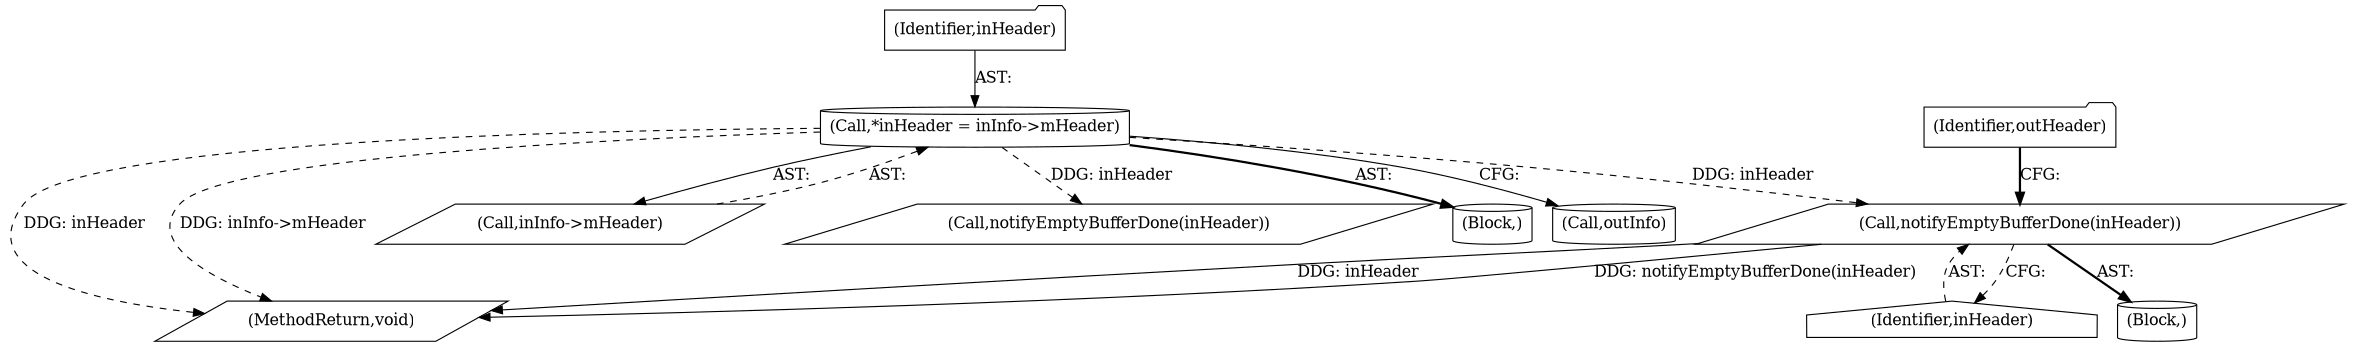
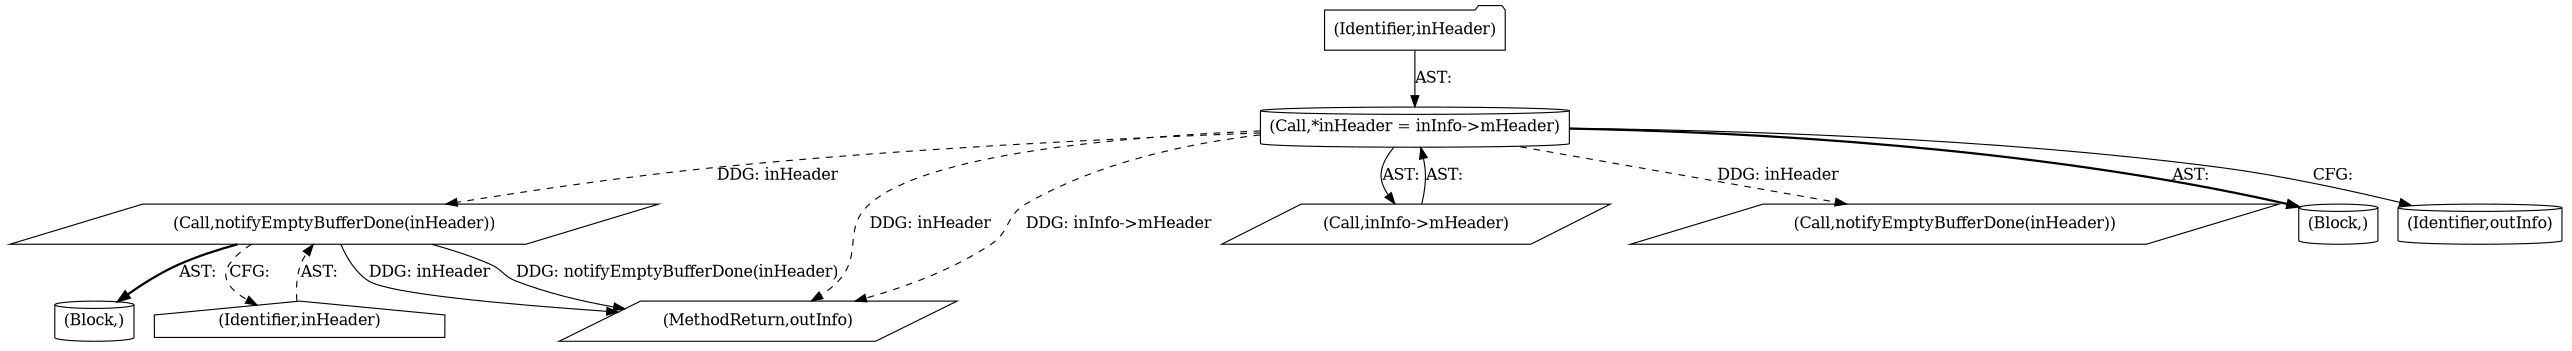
node "(Identifier,outHeader)": removed
edge "(Call,inInfo->mHeader)" -> "(Call,*inHeader = inInfo->mHeader)": style dashed -> solid
node "(Call,outInfo)": label "(Call,outInfo)" -> "(Identifier,outInfo)"
node "(MethodReturn,void)": label "(MethodReturn,void)" -> "(MethodReturn,outInfo)"
